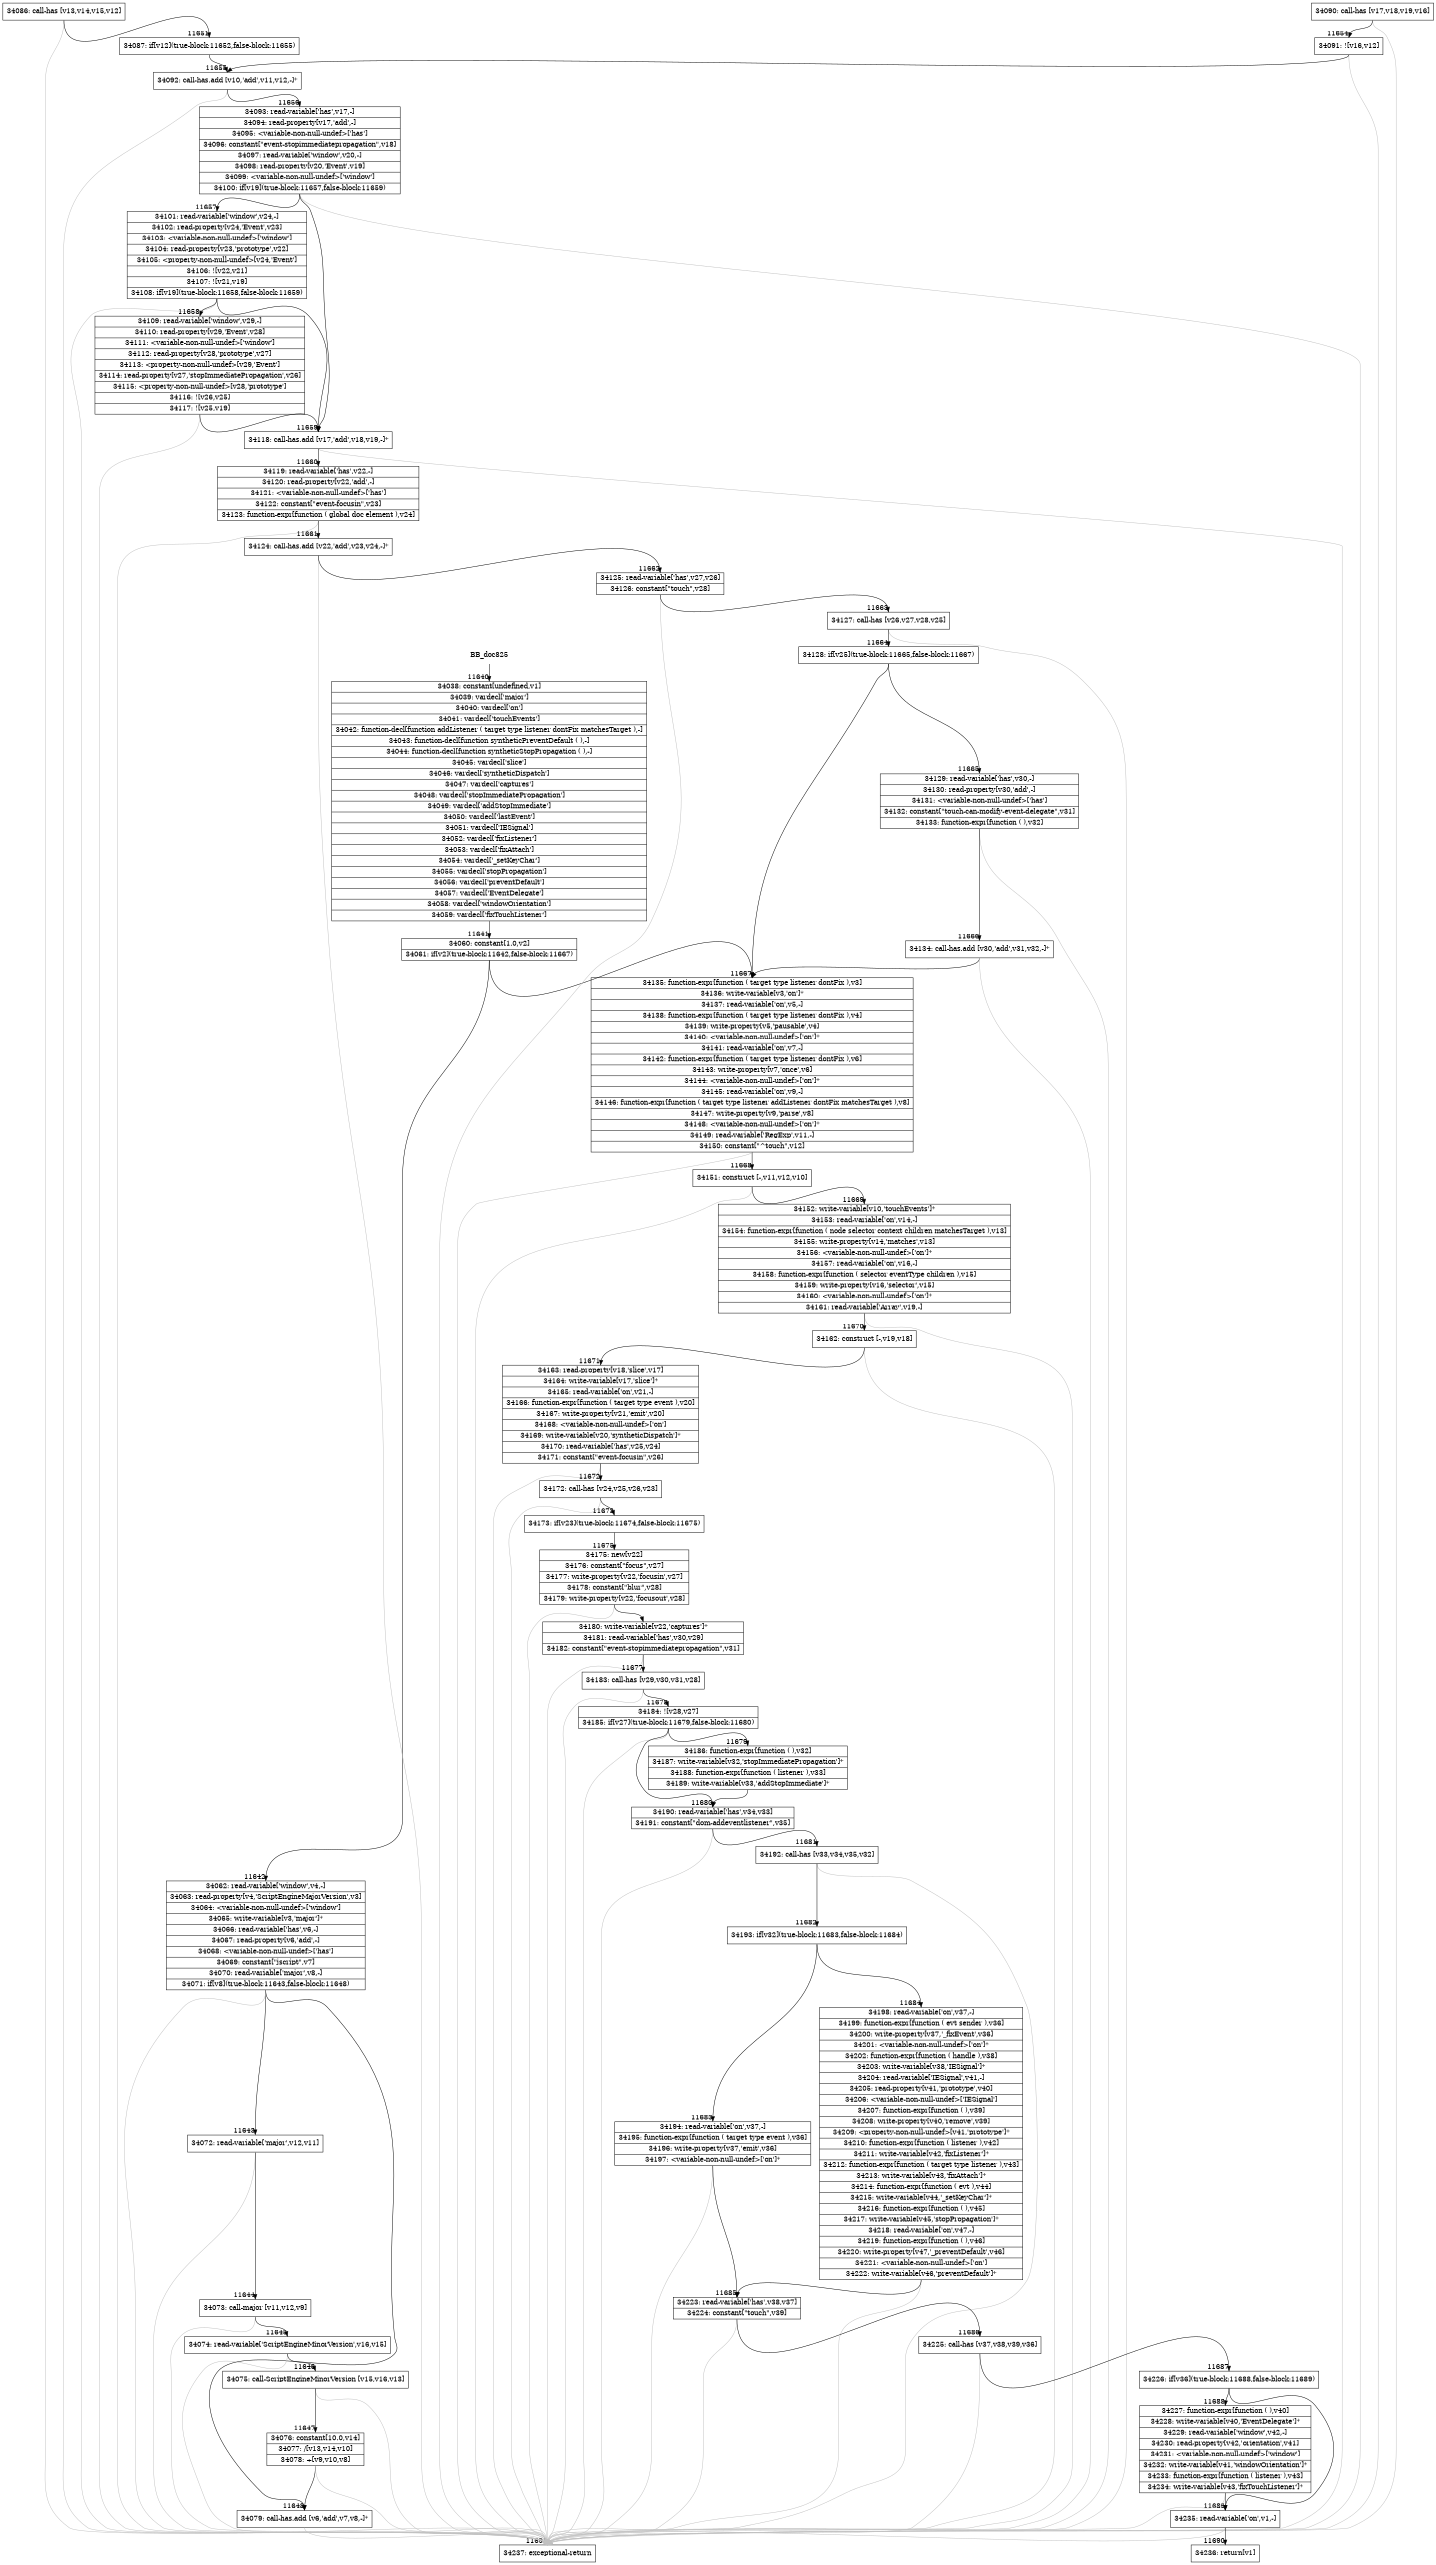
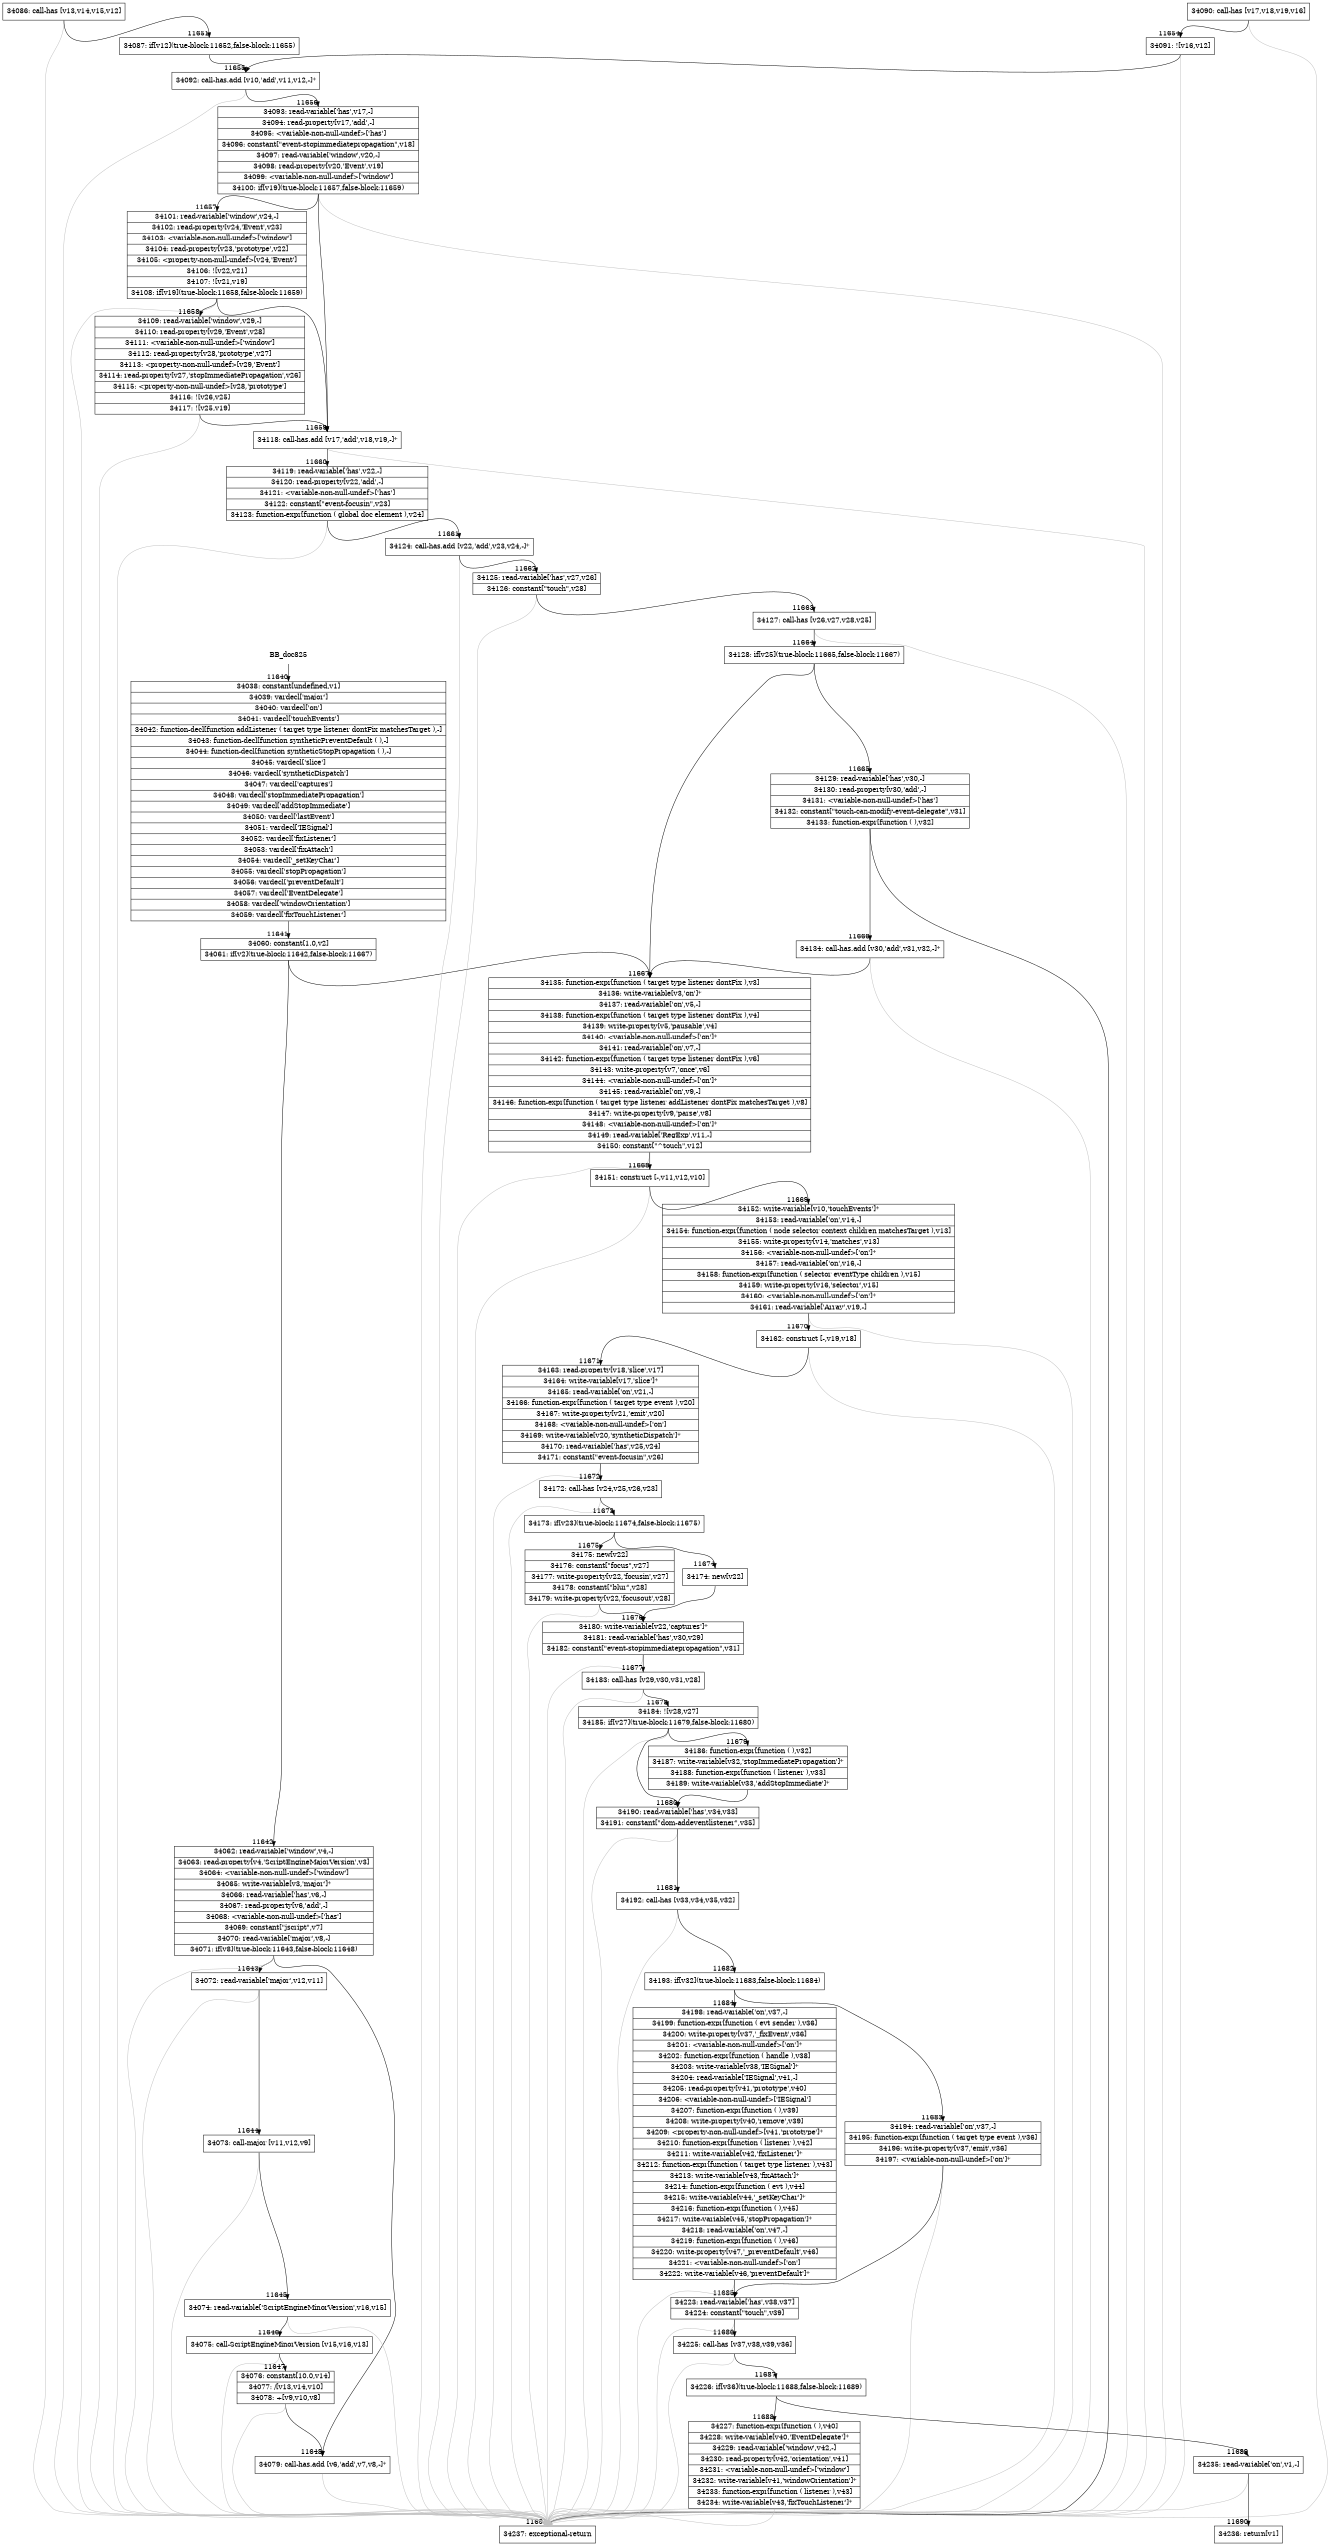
node "34174: new[v22]": added
edge "34129: read-variable['has',v30,-]" -> "34237: exceptional-return": color gray -> black
edge "34227: function-expr[function ( ),v40]" -> "34235: read-variable['on',v1,-]": removed
